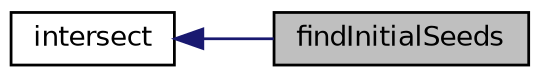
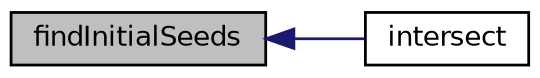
edge "findInitialSeeds" -> "intersect": reversed
